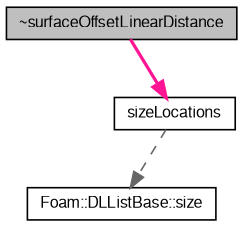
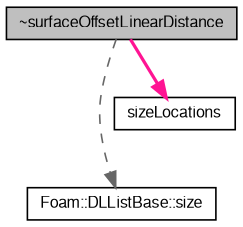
edge "sizeLocations" -> "Foam::DLListBase::size": now "~surfaceOffsetLinearDistance" -> "Foam::DLListBase::size"
